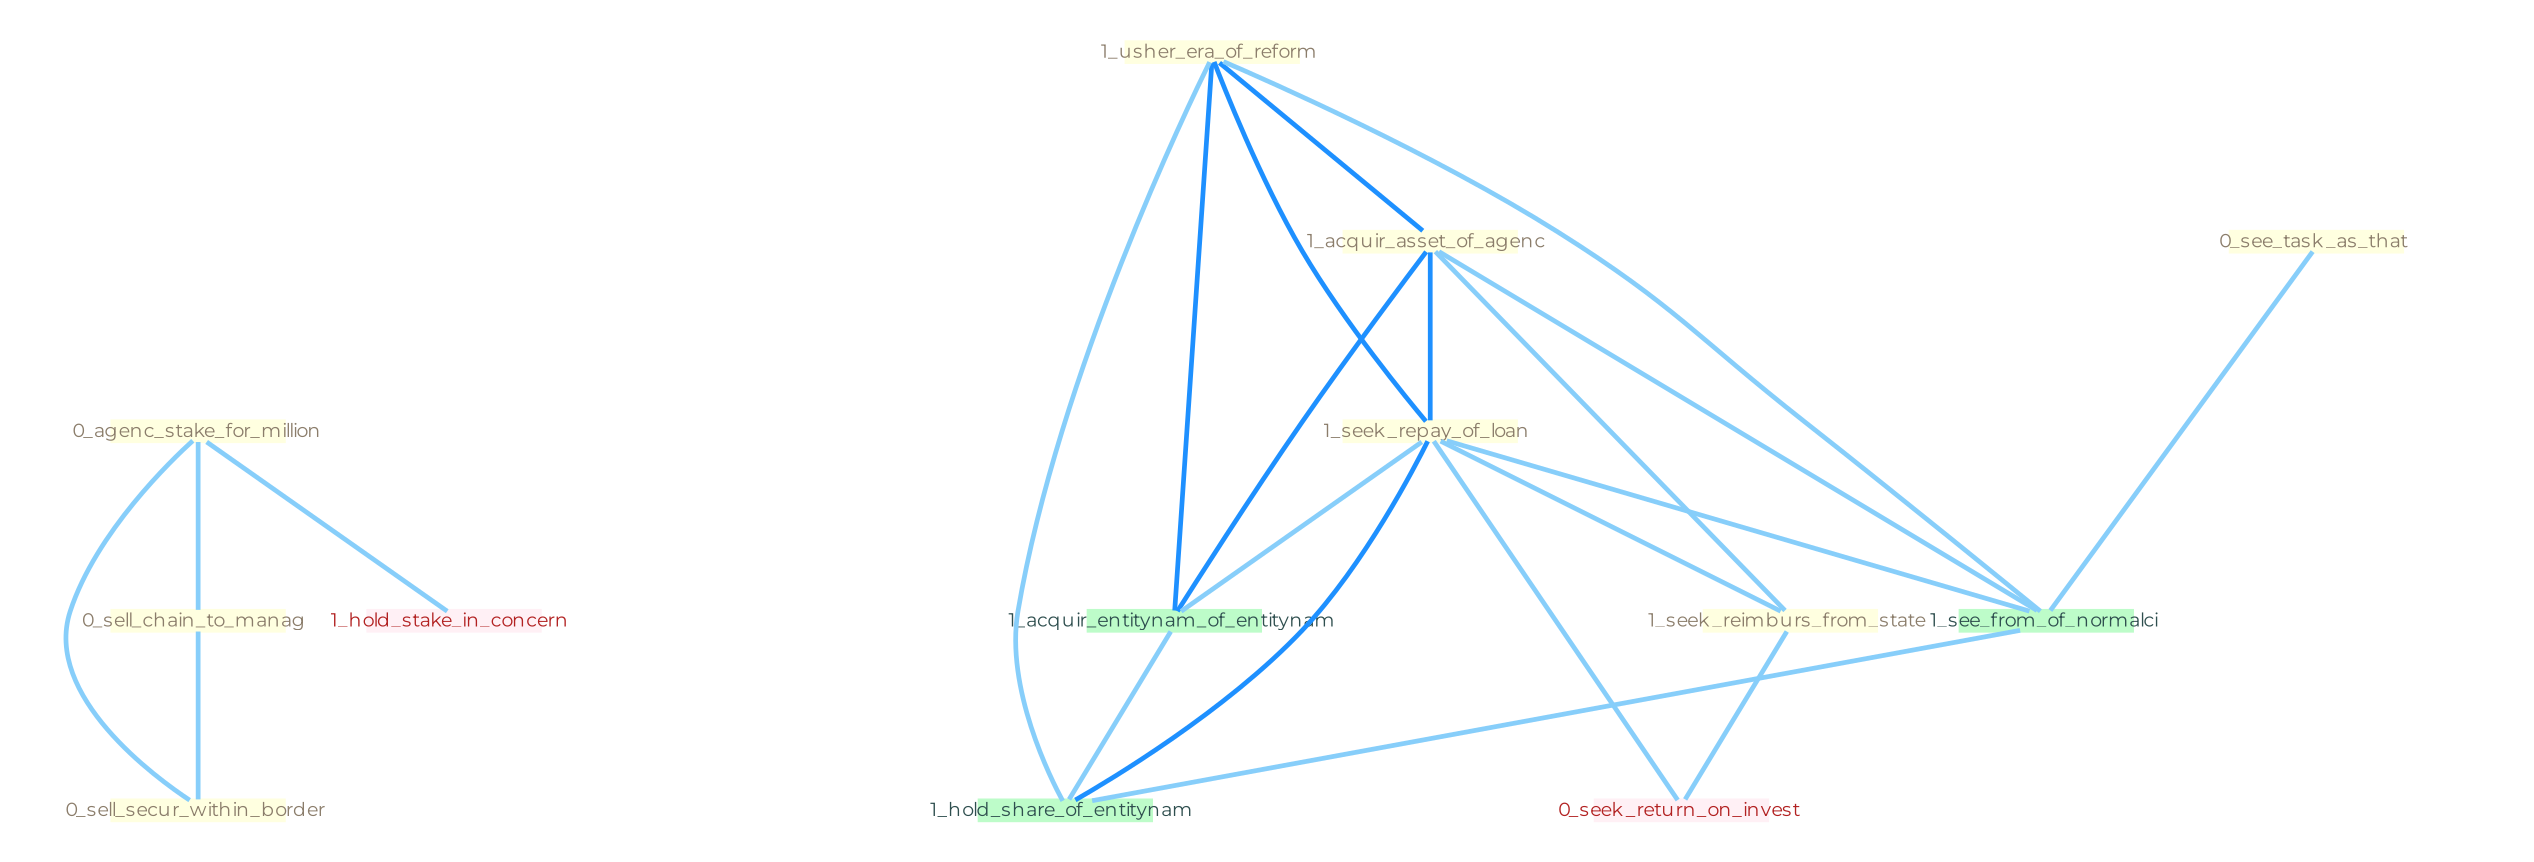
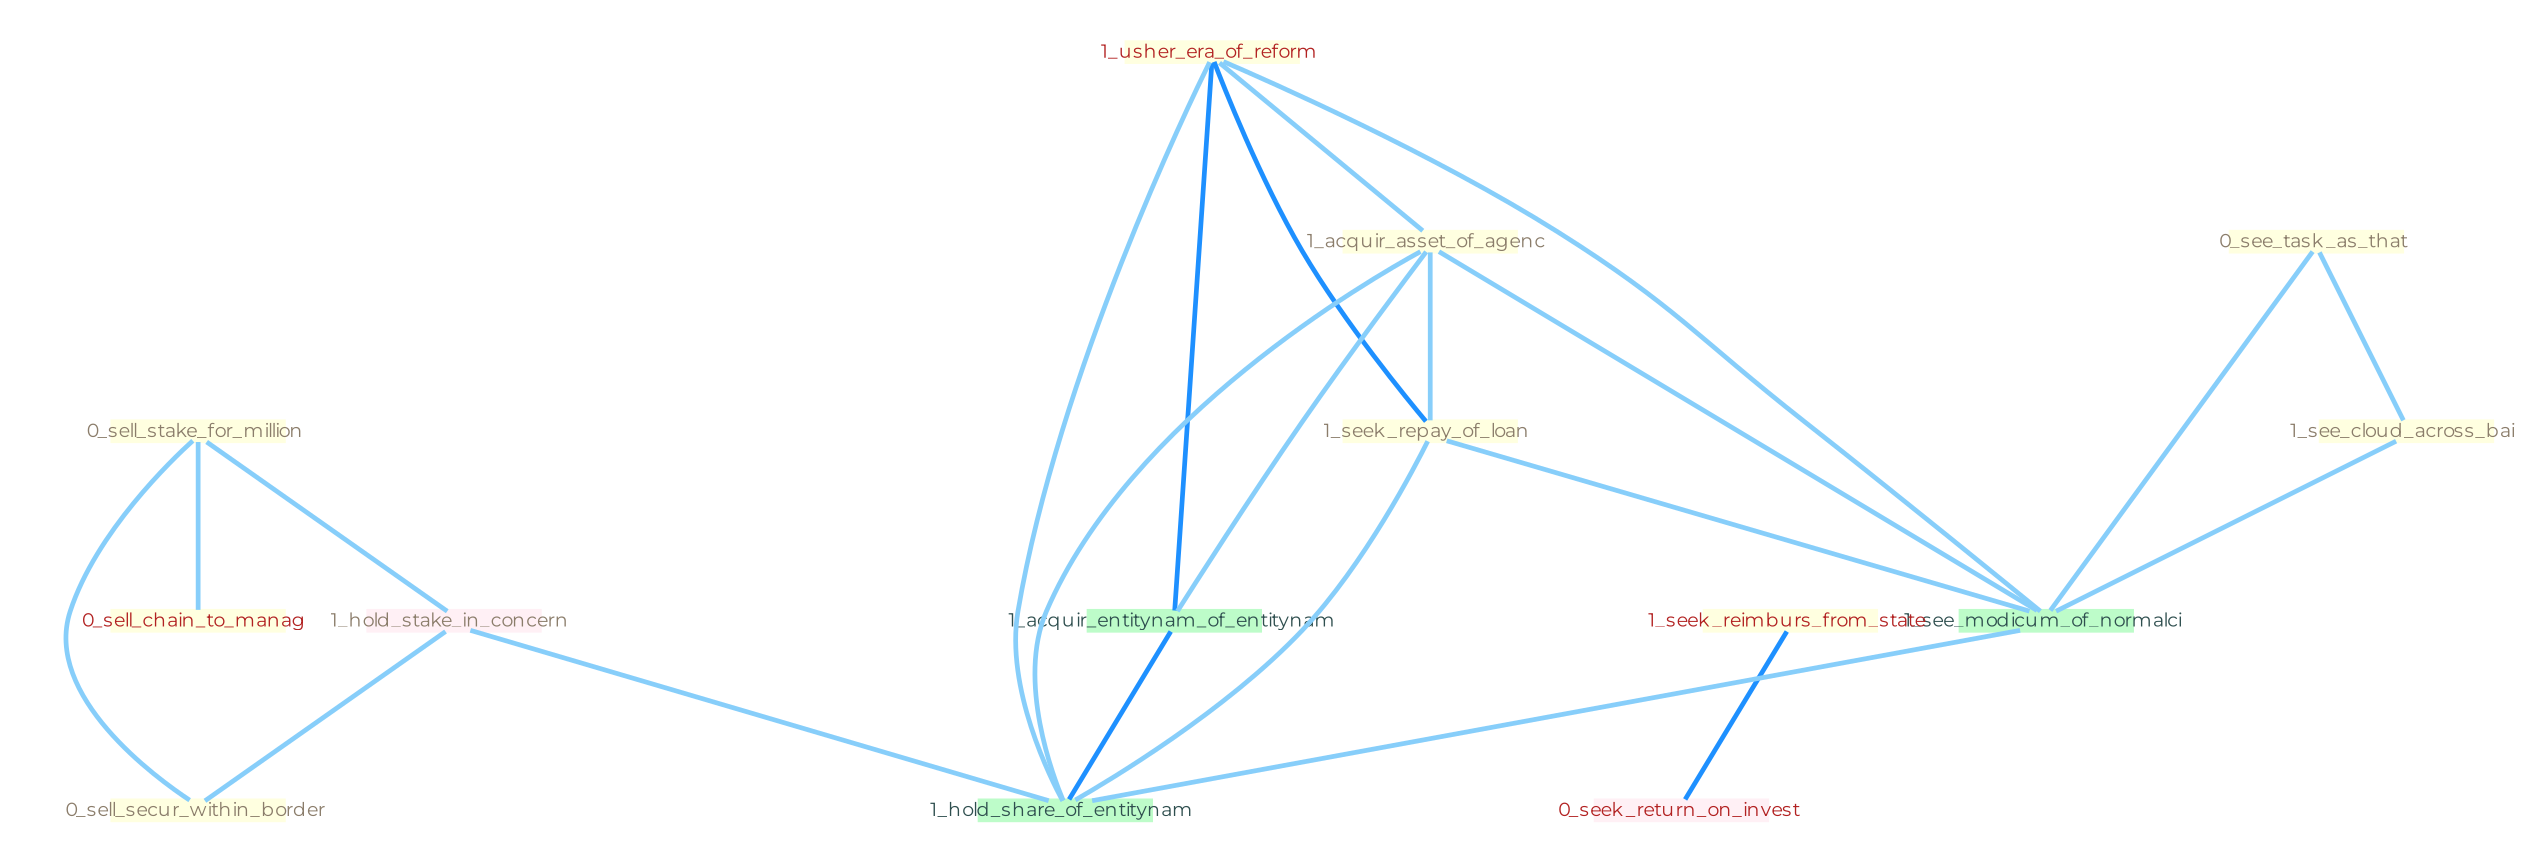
node "1_usher_era_of_reform": fontcolor #8b7d6b -> #b22222
edge "1_usher_era_of_reform" -- "1_acquir_asset_of_agenc": color #1e90ff -> #87cefa
edge "1_acquir_asset_of_agenc" -- "1_seek_repay_of_loan": color #1e90ff -> #87cefa
edge "1_acquir_asset_of_agenc" -- "1_acquir_entitynam_of_entitynam": color #1e90ff -> #87cefa
node "0_agenc_stake_for_million": label "0_agenc_stake_for_million" -> "0_sell_stake_for_million"
edge "1_acquir_asset_of_agenc" -- "1_seek_reimburs_from_state": now "1_acquir_asset_of_agenc" -- "1_hold_share_of_entitynam"
node "1_see_cloud_across_bai": added
edge "1_seek_repay_of_loan" -- "1_seek_reimburs_from_state": removed
edge "1_seek_repay_of_loan" -- "1_acquir_entitynam_of_entitynam": removed
node "0_sell_chain_to_manag": fontcolor #8b7d6b -> #b22222
node "1_hold_stake_in_concern": fontcolor #b22222 -> #8b7d6b
edge "1_seek_repay_of_loan" -- "0_seek_return_on_invest": removed
node "1_seek_reimburs_from_state": fontcolor #8b7d6b -> #b22222
node "1_see_from_of_normalci": label "1_see_from_of_normalci" -> "1_see_modicum_of_normalci"
edge "1_seek_repay_of_loan" -- "1_hold_share_of_entitynam": color #1e90ff -> #87cefa
edge "0_sell_chain_to_manag" -- "0_sell_secur_within_border": now "1_hold_stake_in_concern" -- "0_sell_secur_within_border"
edge "1_acquir_entitynam_of_entitynam" -- "1_hold_share_of_entitynam": color #87cefa -> #1e90ff
edge "1_seek_reimburs_from_state" -- "0_seek_return_on_invest": color #87cefa -> #1e90ff
edge "1_hold_stake_in_concern" -- "1_hold_share_of_entitynam": added
